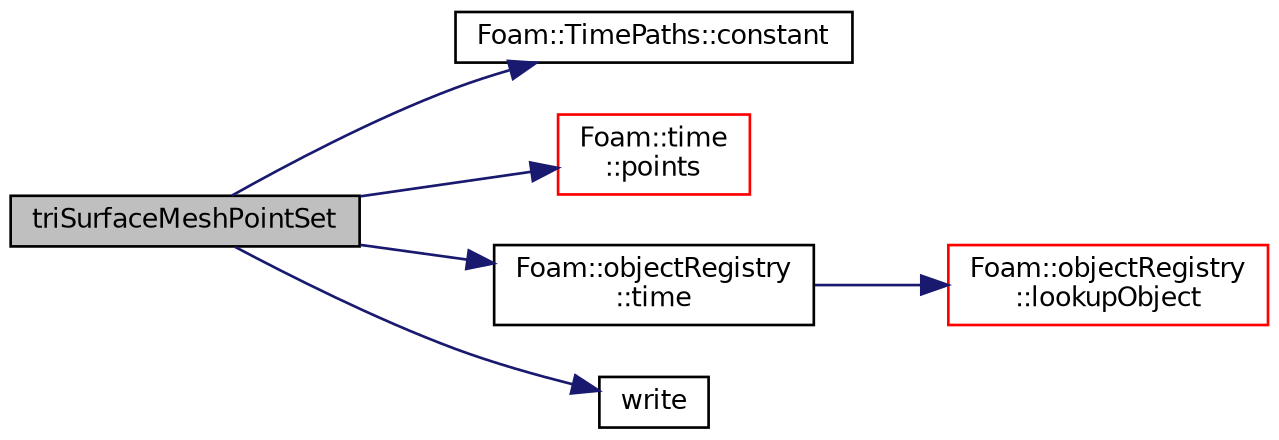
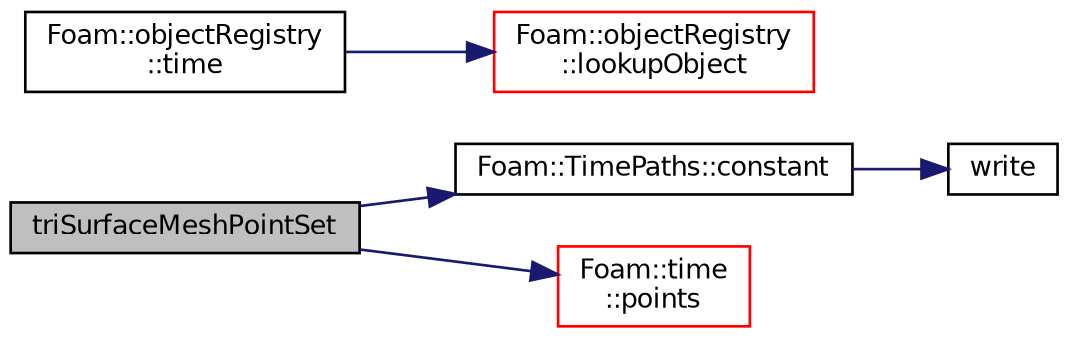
edge "triSurfaceMeshPointSet" -> "Foam::objectRegistry ::time": removed
edge "triSurfaceMeshPointSet" -> "write": now "Foam::TimePaths::constant" -> "write"
